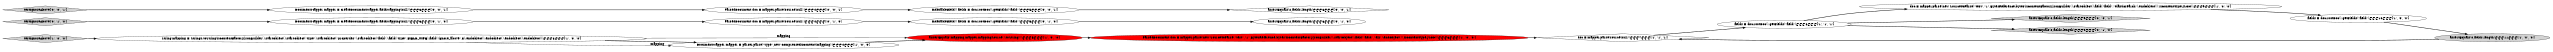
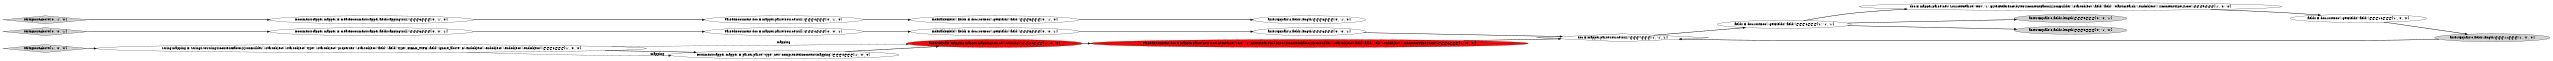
node "assertEquals(2,fields.length)@@@6@@@['0', '0', '1']": shape diamond -> ellipse
node "assertEquals(0,fields.length)@@@9@@@['0', '0', '1']": shape diamond -> ellipse
node "assertEquals(0,fields.length)@@@9@@@['0', '1', '0']": shape diamond -> ellipse
edge "assertEquals(2,fields.length)@@@6@@@['0', '0', '1']" -> "doc = mapper.parse(source(null))@@@7@@@['1', '1', '1']": added
